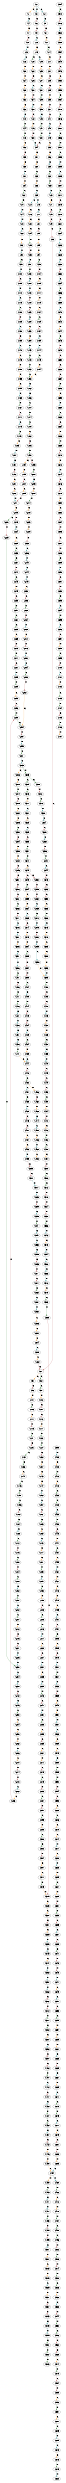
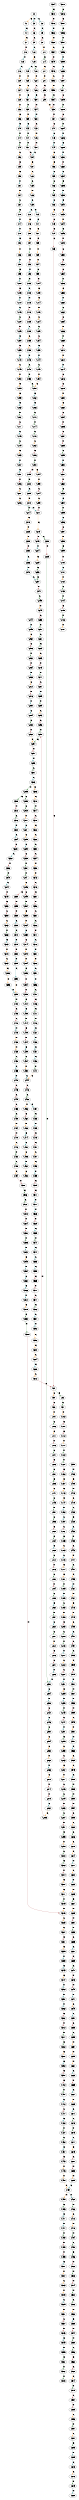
edge "S564" -> "S570": now "S564" -> "S33"
edge "S240" -> "S244": now "S240" -> "S237"
